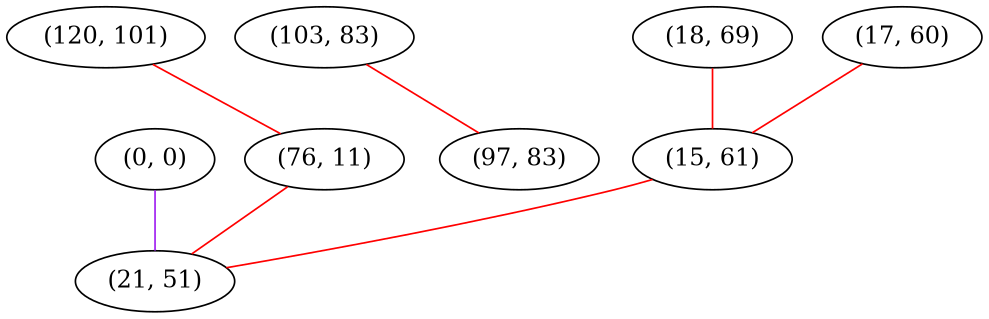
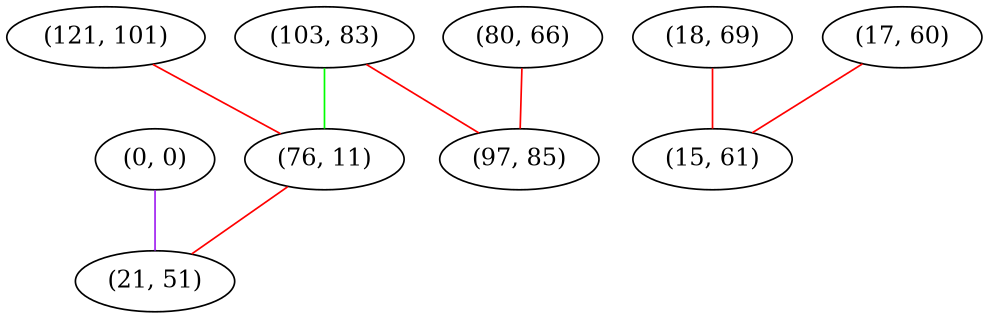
node "(120, 101)": label "(120, 101)" -> "(121, 101)"
node "(80, 66)": added
edge "(103, 83)" -- "(76, 11)": added
node "(97, 83)": label "(97, 83)" -> "(97, 85)"
edge "(15, 61)" -- "(21, 51)": removed
